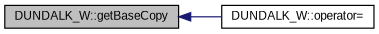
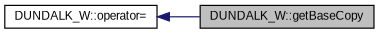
edge "DUNDALK_W::operator=" -> "DUNDALK_W::getBaseCopy": reversed
